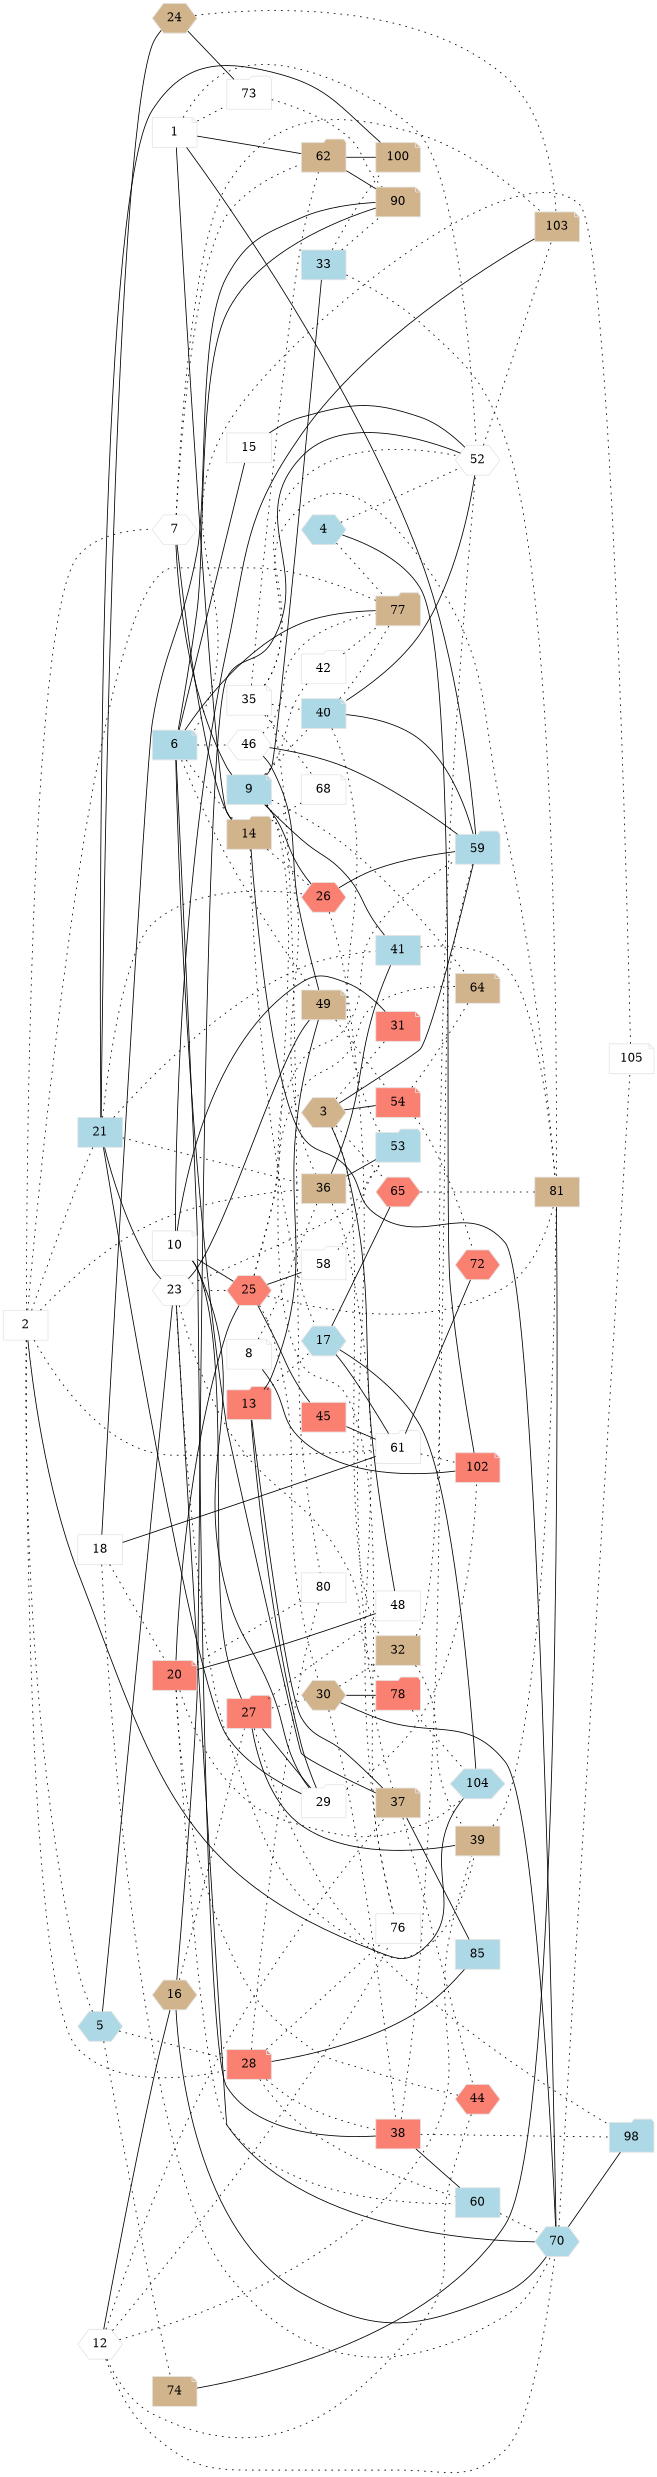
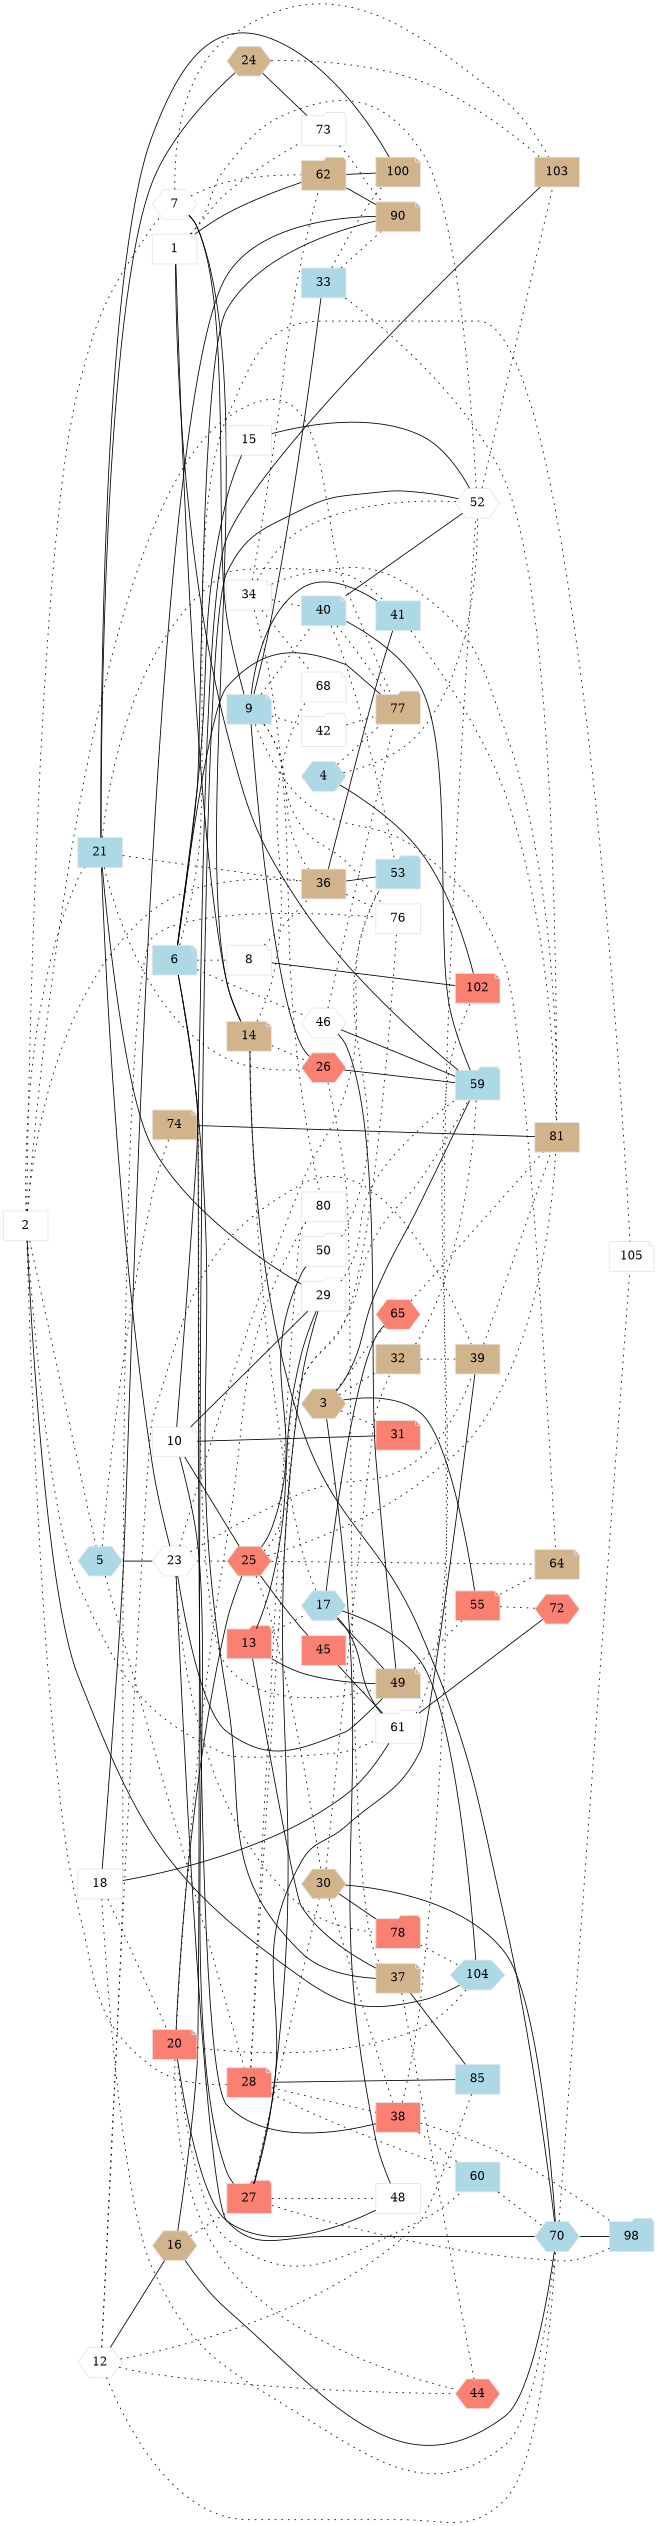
node "103": shape note -> box
node "35": label "35" -> "34"
edge "6" -- "14": now "6" -- "8"
node "14": shape folder -> note
node "54": label "54" -> "55"
node "58": label "58" -> "50"
edge "17" -- "49": added
edge "102" -- "29": now "59" -- "29"
edge "37" -- "12": now "85" -- "12"
edge "38" -- "60": style solid -> dotted
